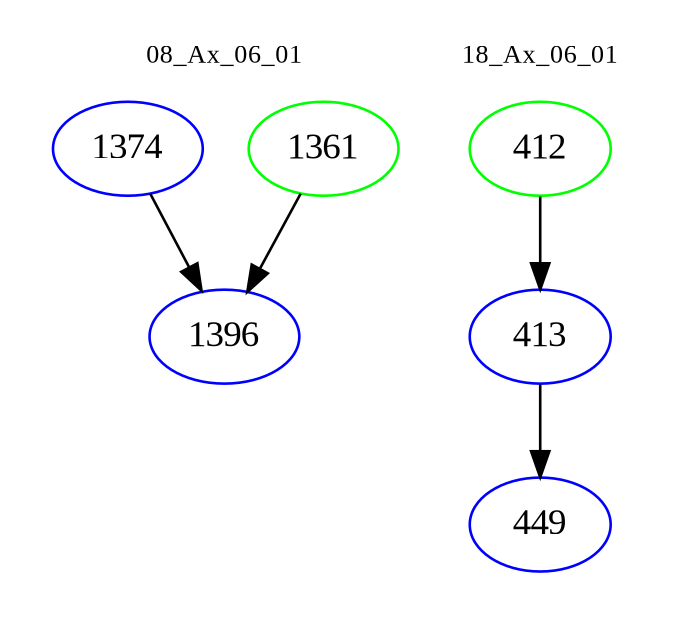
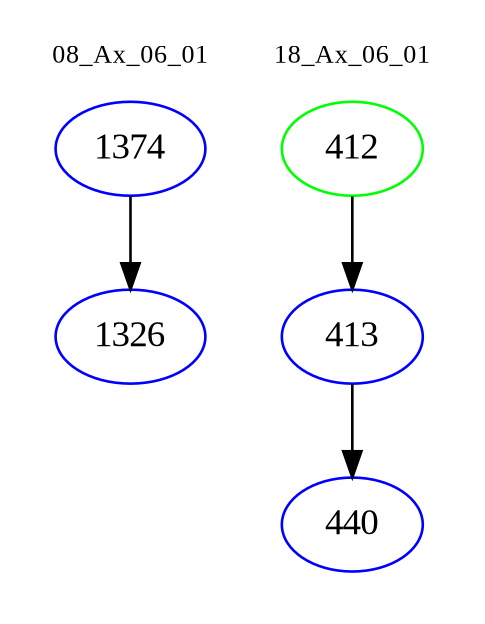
node "1361": removed
node "1396": label "1396" -> "1326"
node "449": label "449" -> "440"
